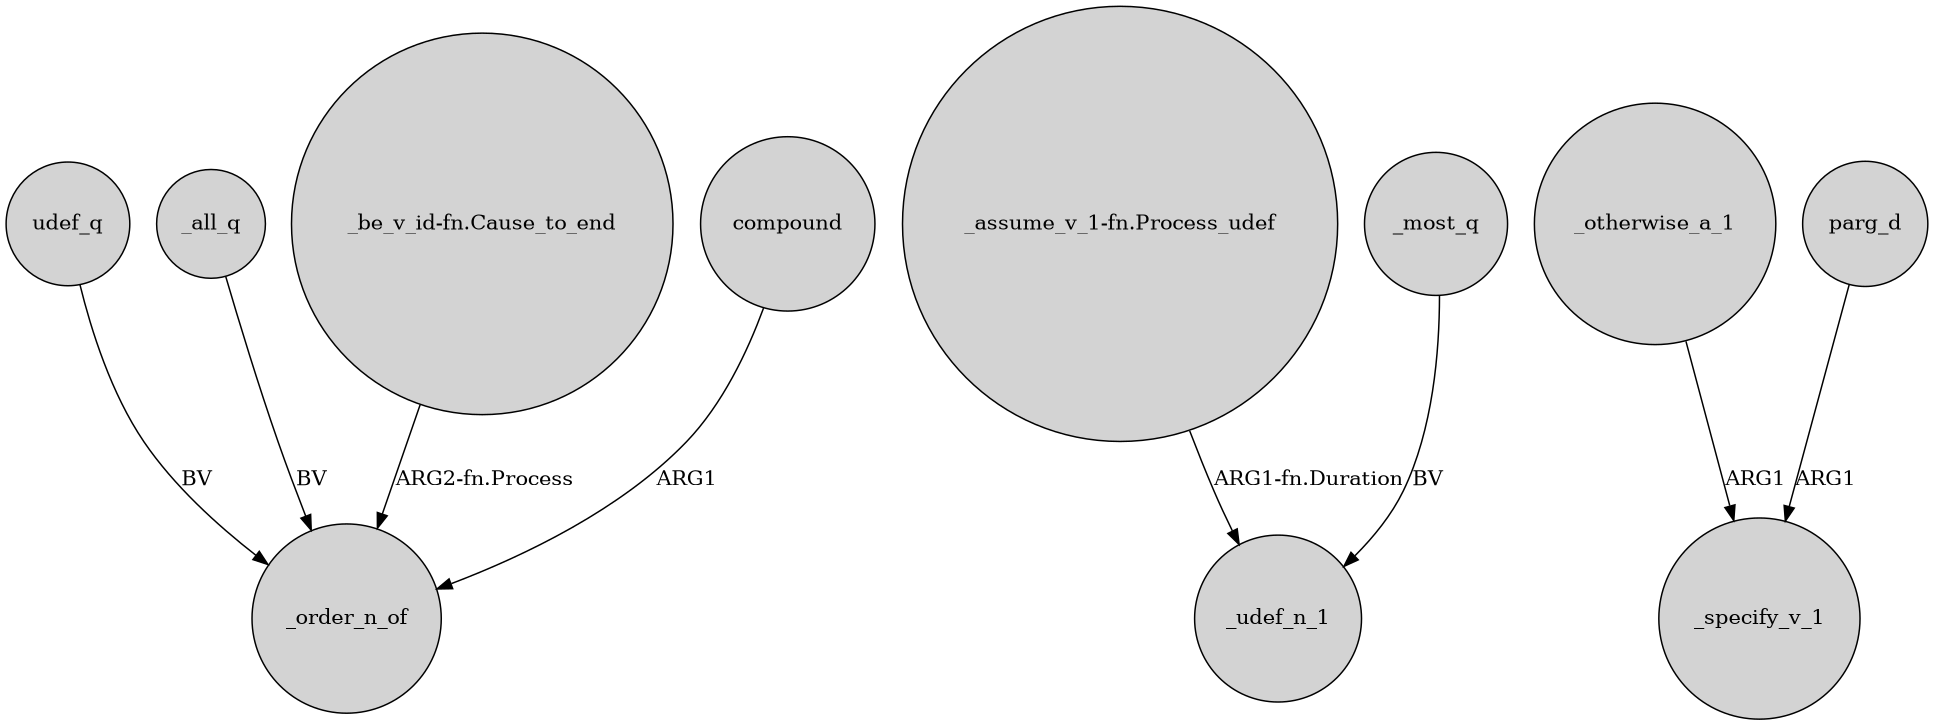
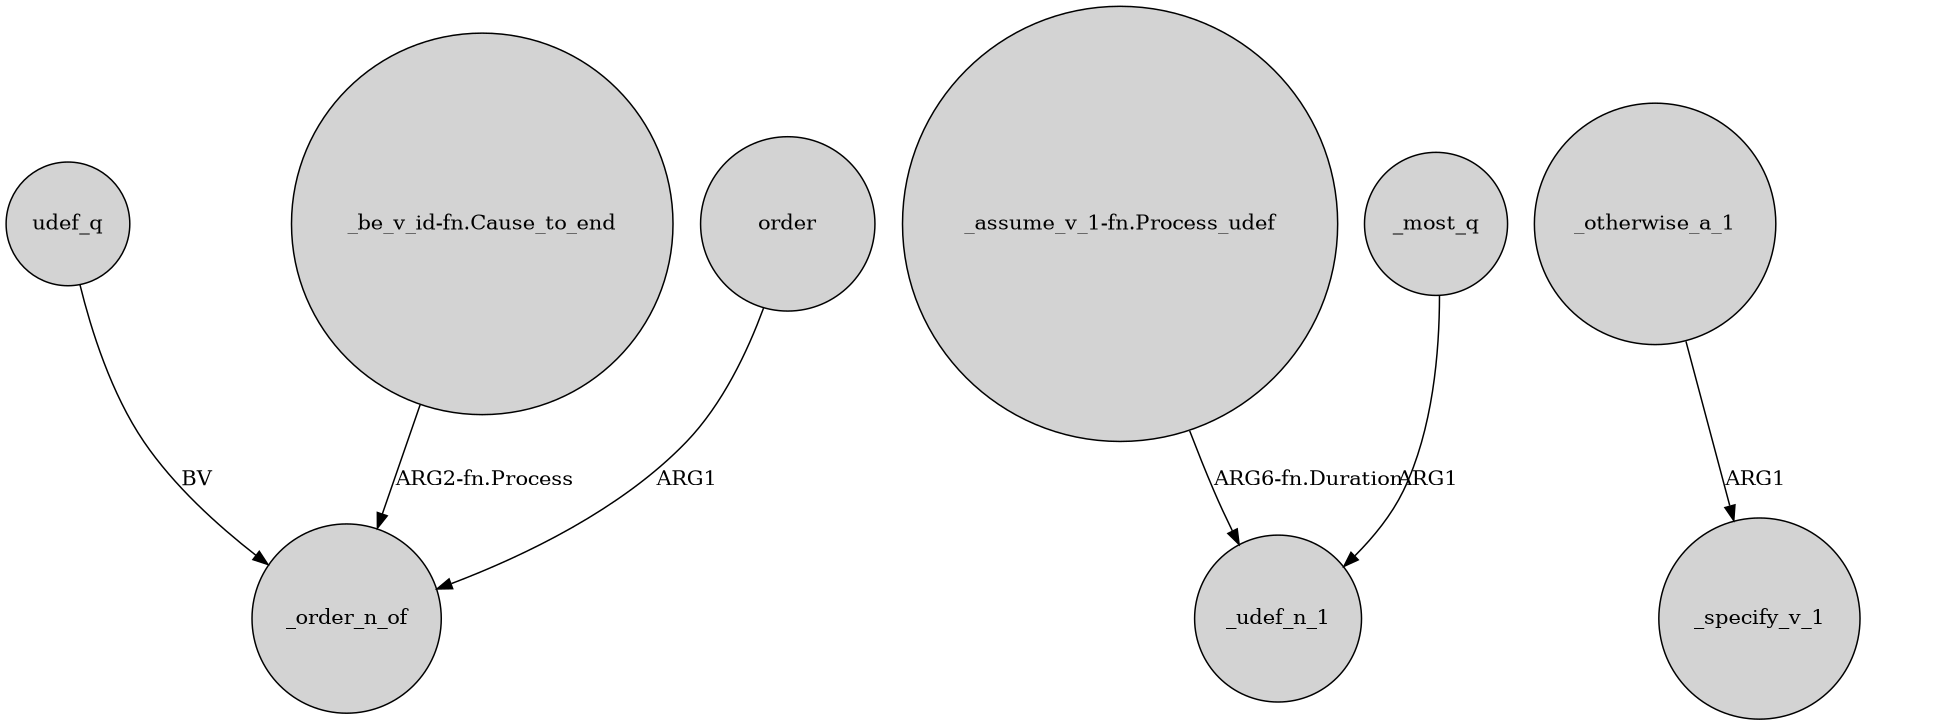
node "_all_q": removed
node "compound": label "compound" -> "order"
node "parg_d": removed
edge "_assume_v_1-fn.Process_udef" -> "_udef_n_1": label "ARG1-fn.Duration" -> "ARG6-fn.Duration"
edge "_most_q" -> "_udef_n_1": label "BV" -> "ARG1"
